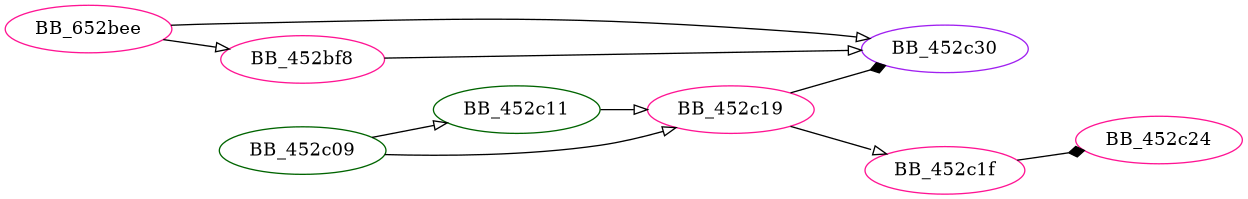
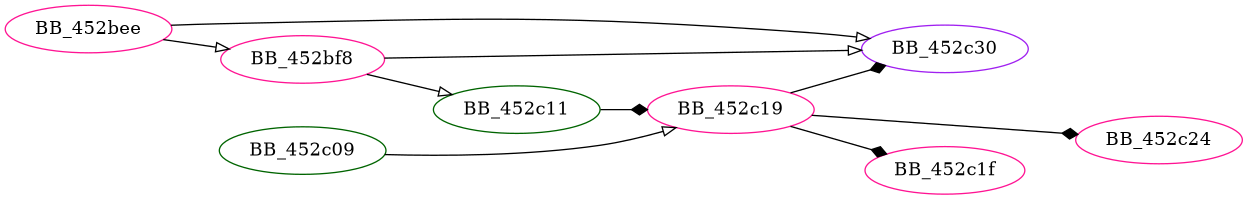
node "BB_652bee": label "BB_652bee" -> "BB_452bee"
edge "BB_452c11" -> "BB_452c19": arrowhead onormal -> diamond
edge "BB_452c09" -> "BB_452c11": now "BB_452bf8" -> "BB_452c11"
edge "BB_452c19" -> "BB_452c1f": arrowhead onormal -> diamond
edge "BB_452c1f" -> "BB_452c24": now "BB_452c19" -> "BB_452c24"
